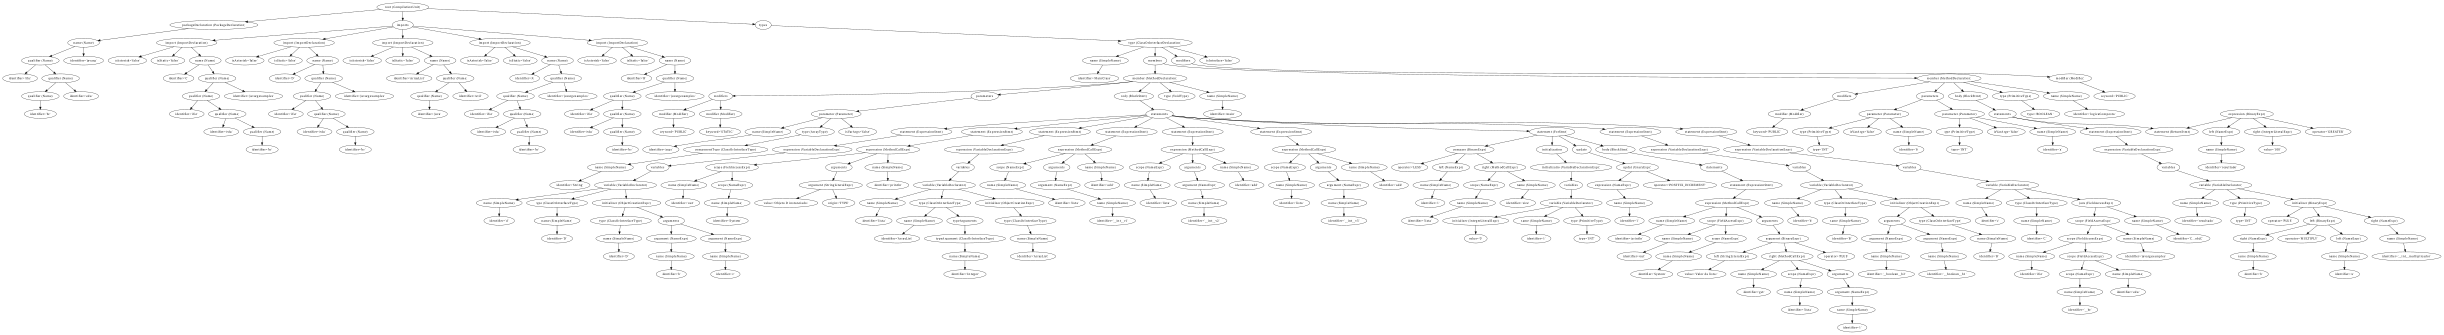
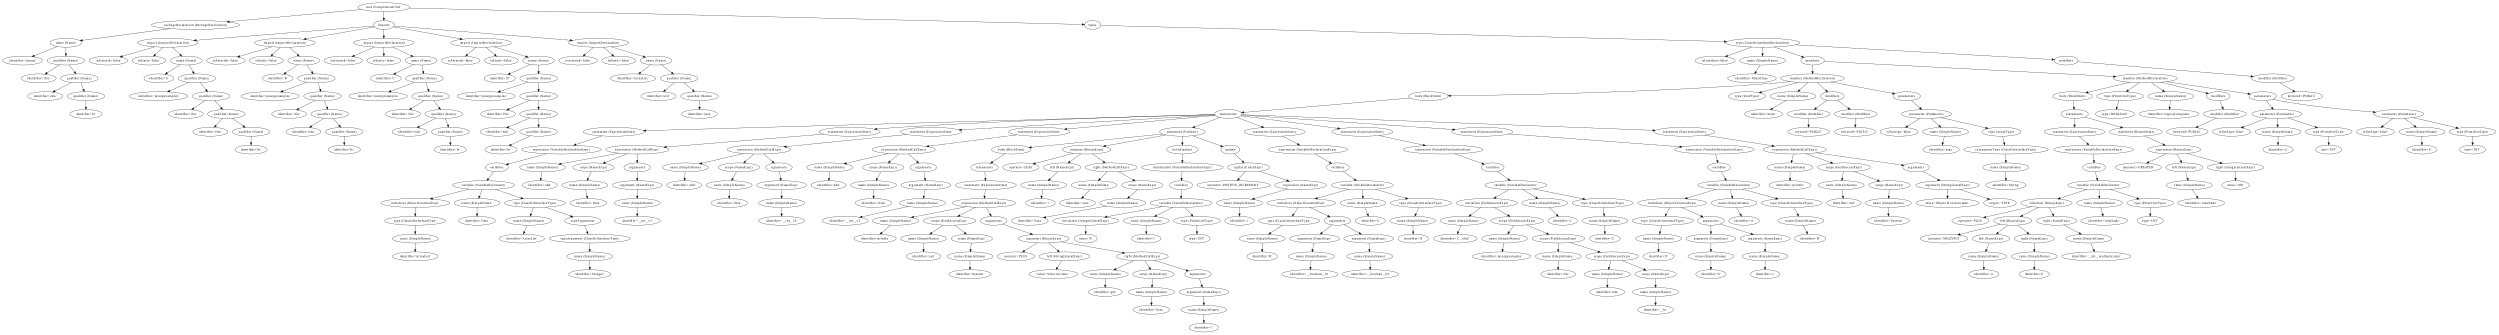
edge "expression (BinaryExpr)" -> "statement (ReturnStmt)": reversed
node "java (FieldAccessExpr)": label "java (FieldAccessExpr)" -> "initializer (FieldAccessExpr)"
